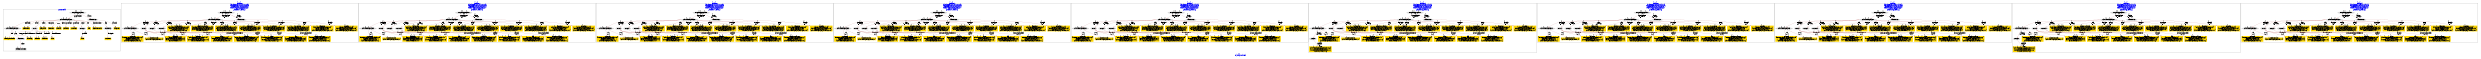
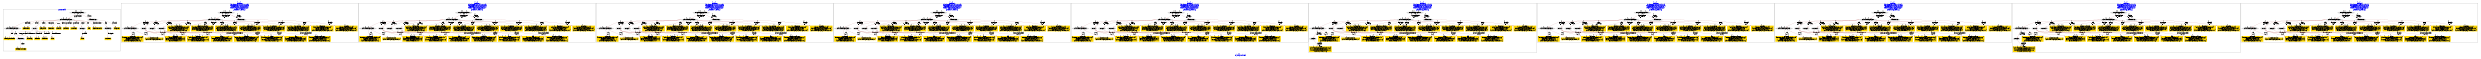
node "relatedArtworksURL": fillcolor lightgray -> gold
